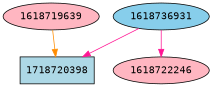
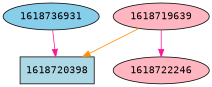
edge "1618736931" -> "1618722246": now "1618719639" -> "1618722246"
node "1718720398": label "1718720398" -> "1618720398"
